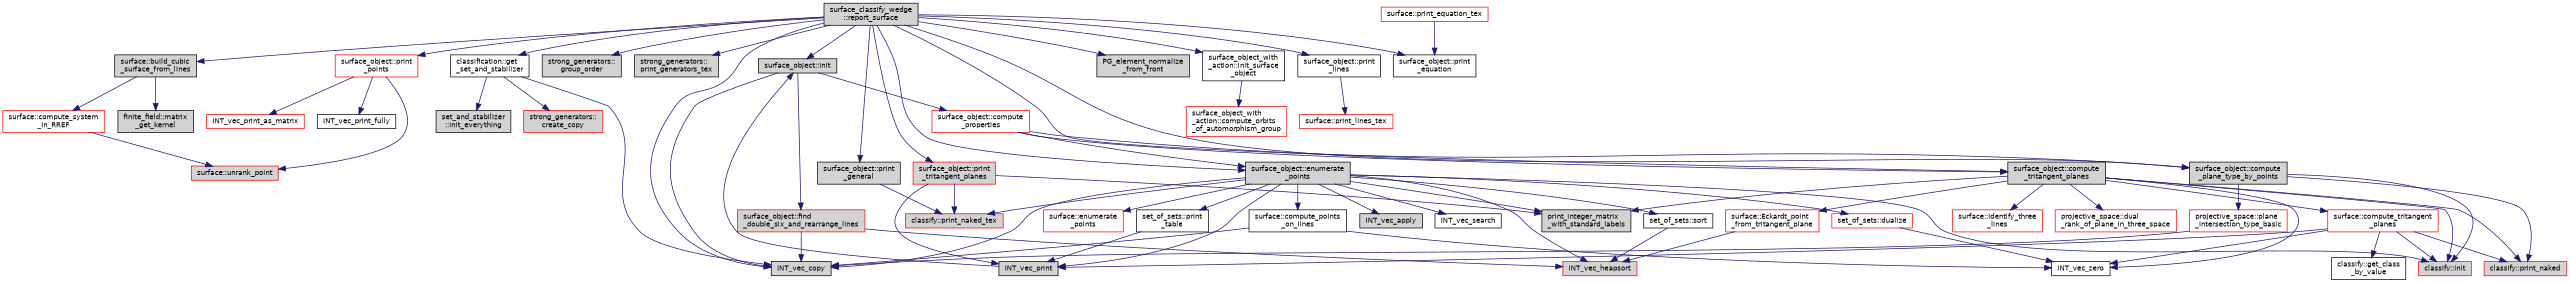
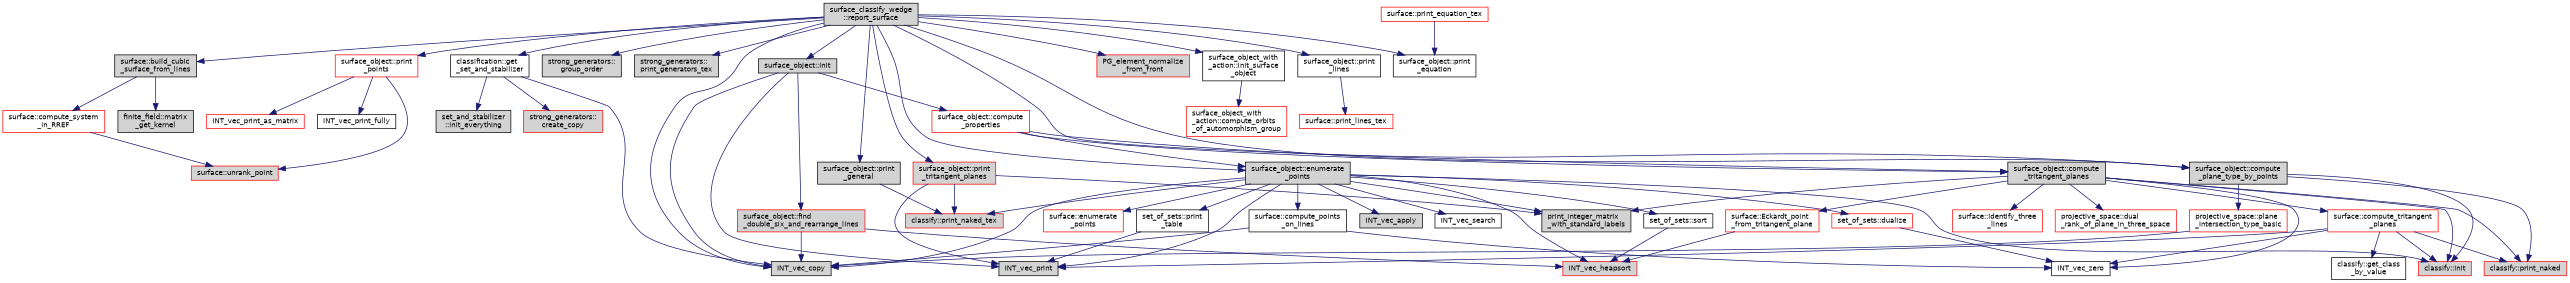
node "PG_element_normalize _from_front": color black -> red
edge "INT_vec_print" -> "surface_object::init": reversed
